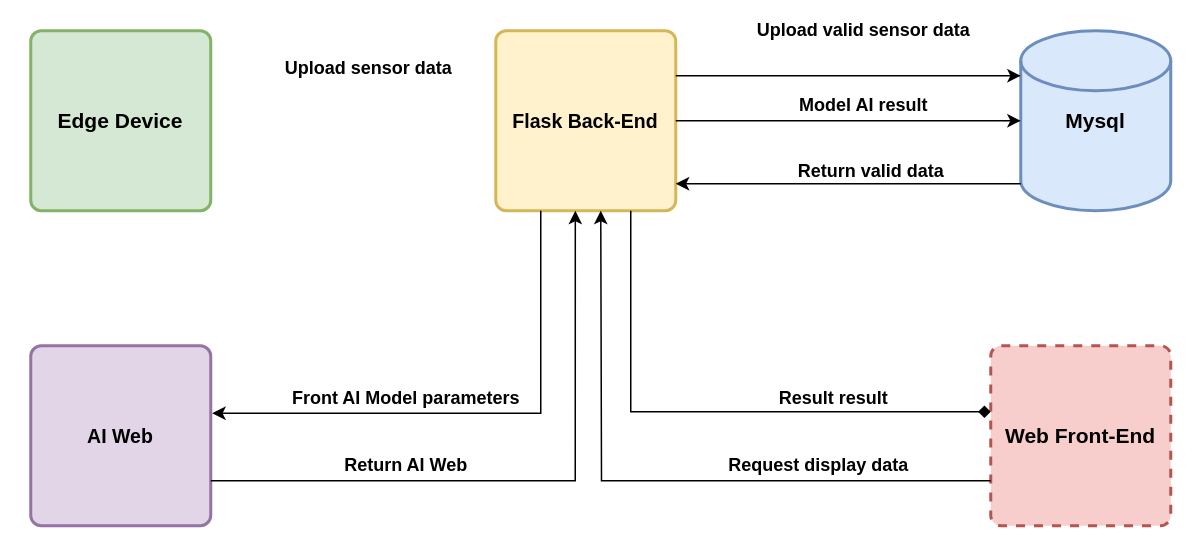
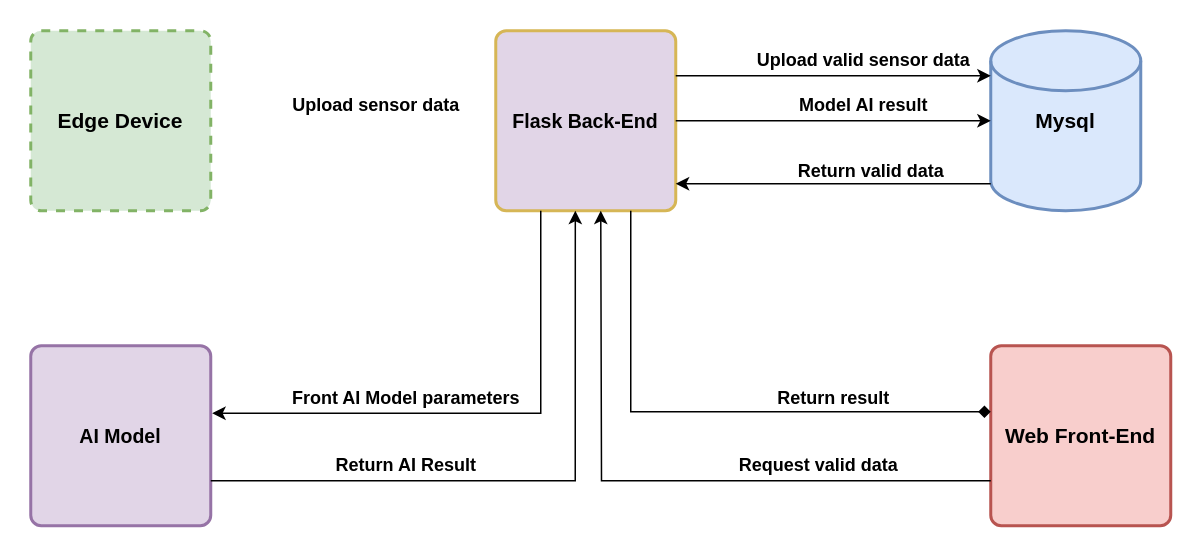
node "Upload valid sensor data": moved (863, 31) -> (863, 61)
node "Upload sensor data": moved (368, 68) -> (376, 106)
node "Edge Device": style solid -> dashed
node "Flask Back-End": fillcolor #fff2cc -> #e1d5e7
node "Mysql": moved (1096, 121) -> (1066, 121)
node "Result result": label "Result result" -> "Return result"
node "AI Web": label "AI Web" -> "AI Model"
node "Web Front-End": style dashed -> solid
node "Return AI Web": label "Return AI Web" -> "Return AI Result"
node "Request display data": label "Request display data" -> "Request valid data"
